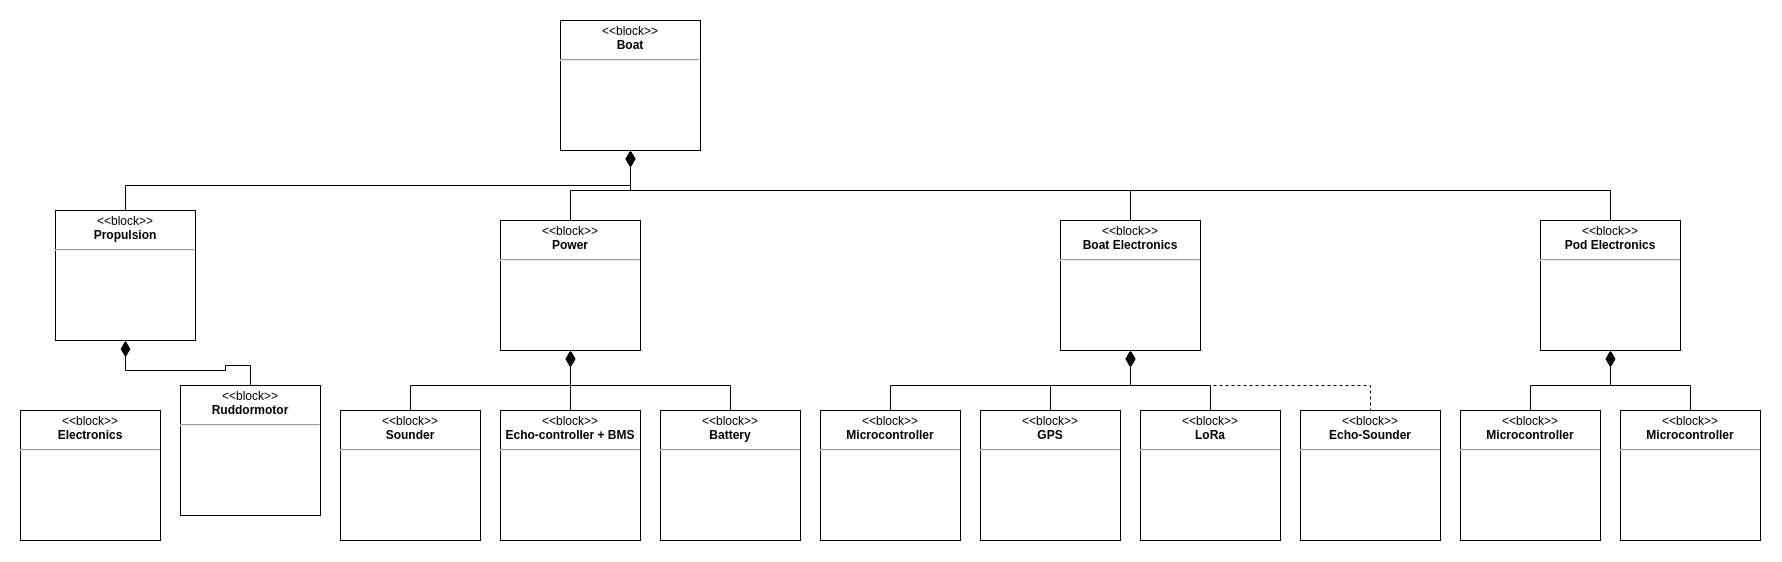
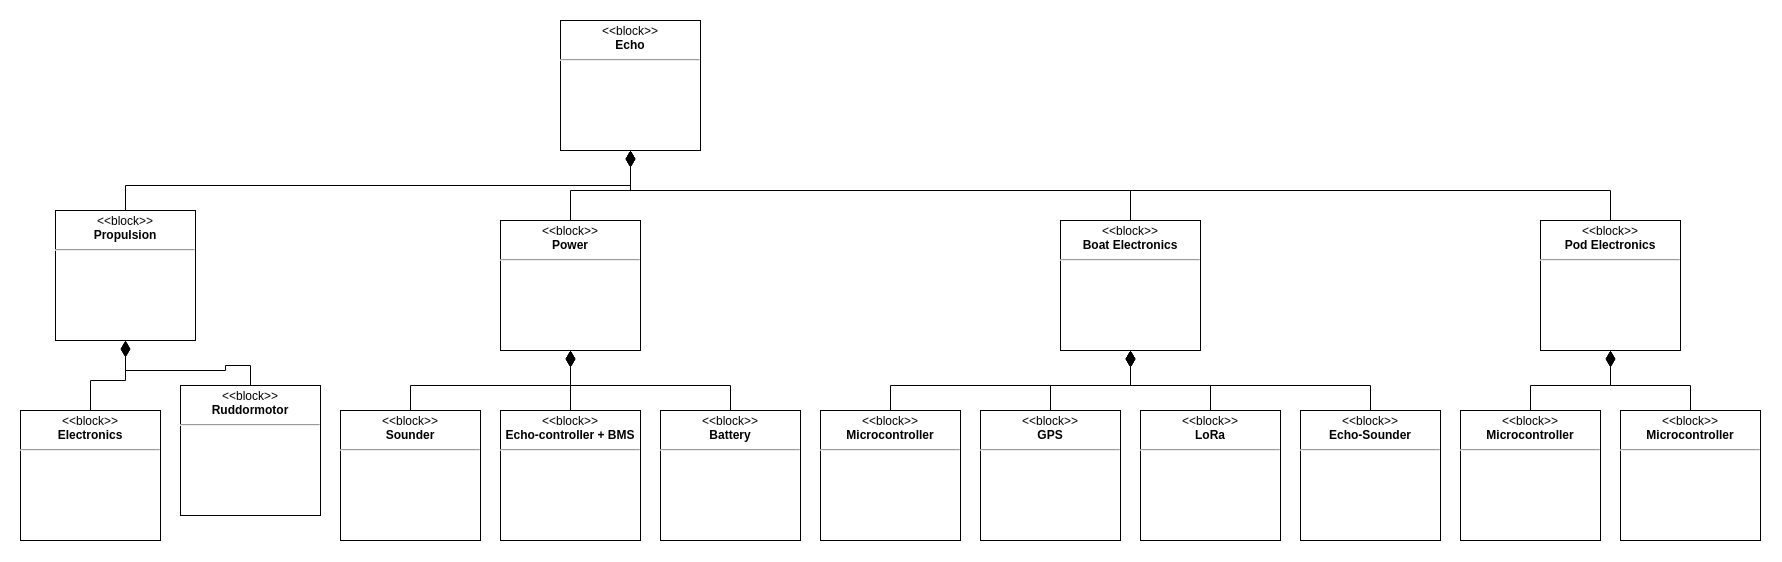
node "<<block>> Boat": label "<<block>> Boat" -> "<<block>> Echo"
edge "<<block>> Electronics" -> "<<block>> Propulsion": added
edge "<<block>> Echo-Sounder" -> "<<block>> Boat Electronics": style dashed -> solid
